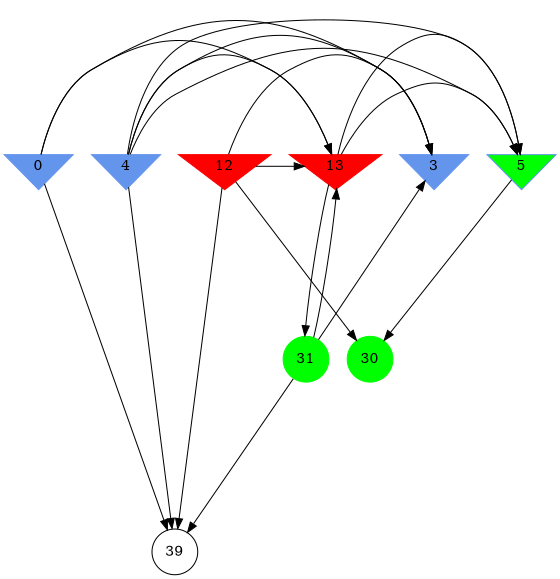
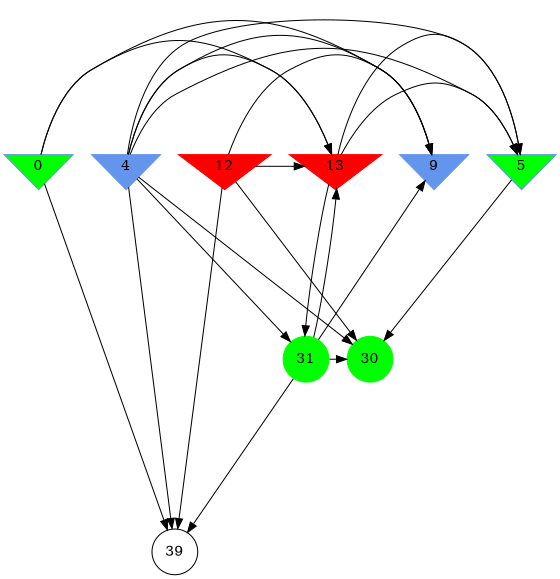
node "0": fillcolor cornflowerblue -> green
node "3": label "3" -> "9"
edge "4" -> "31": added
edge "4" -> "30": added
edge "31" -> "30": added
